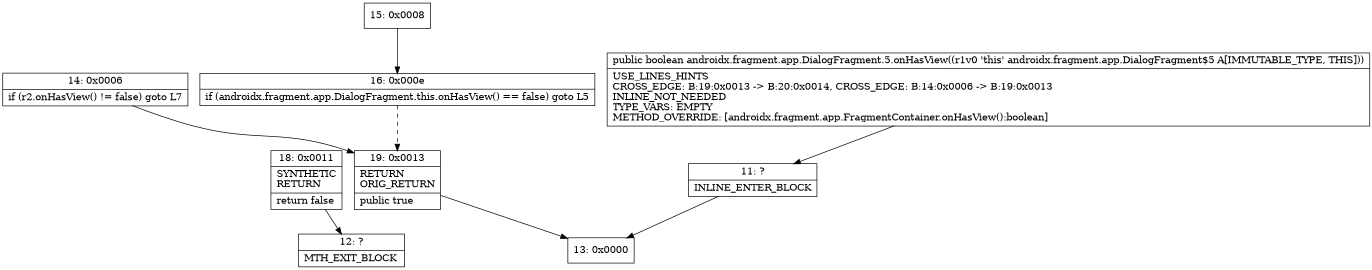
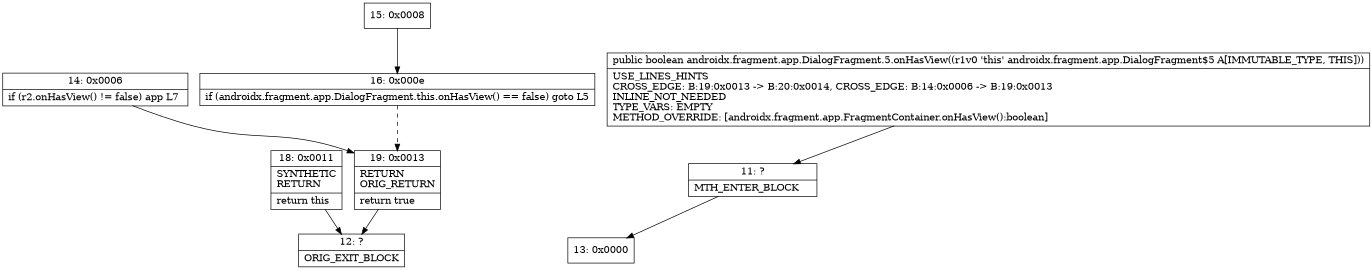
node "14: 0x0006": text "if (r2.onHasView() != false) goto L7" -> "if (r2.onHasView() != false) app L7"
node "11: ?": text "INLINE_ENTER_BLOCK" -> "MTH_ENTER_BLOCK"
node "18: 0x0011": text "return false" -> "return this"
node "19: 0x0013": text "public true" -> "return true"
edge "19: 0x0013" -> "13: 0x0000": now "19: 0x0013" -> "12: ?"
node "12: ?": text "MTH_EXIT_BLOCK" -> "ORIG_EXIT_BLOCK"
